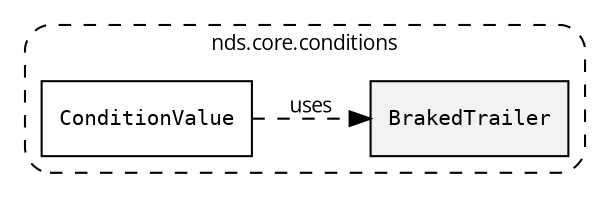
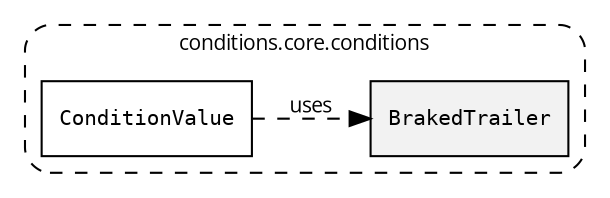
cluster "nds.core.conditions": label "nds.core.conditions" -> "conditions.core.conditions"
